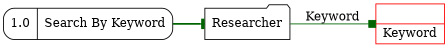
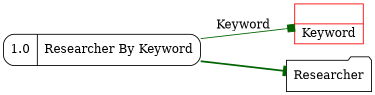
node "1.0": text "Search By Keyword" -> "Researcher By Keyword"
edge "Researcher" -> "Keyword": now "1.0" -> "Keyword"
